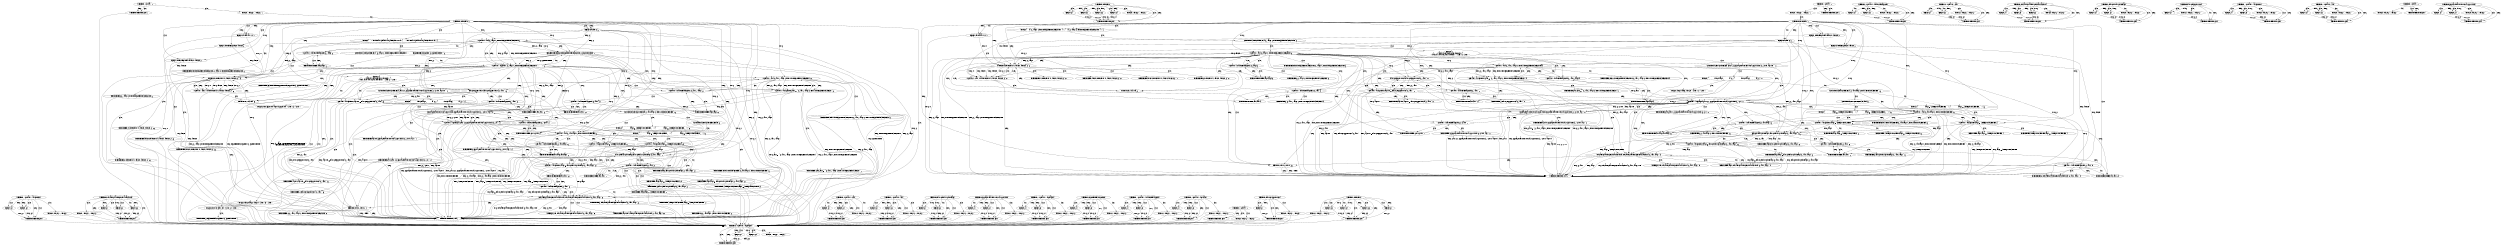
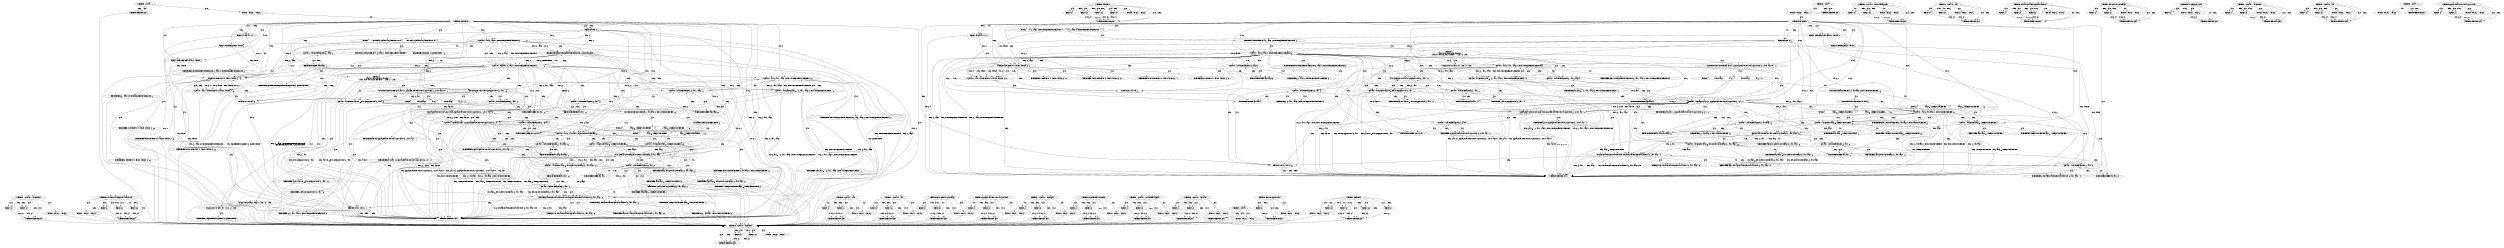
edge "(PACKET_TEST_ACTION,PACKET_TEST_ACTION(p, ACTION_DROP))" -> "(IDENTIFIER,ACTION_DROP,PACKET_TEST_ACTION(p, ACTION_DROP))": added, label "AST:"
node "<(LOCAL,const int pass: int)<SUB>9</SUB>>": added
node "<(LOCAL,uint8_t flags: uint8_t)<SUB>12</SUB>>": removed
node "<(LOCAL,const AppProto alproto: AppProto)<SUB>13</SUB>>": removed
